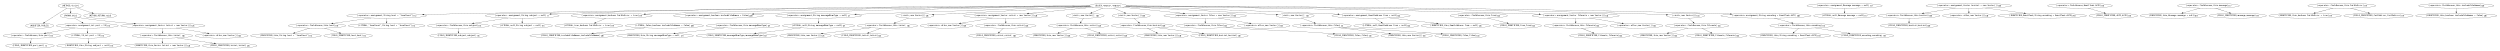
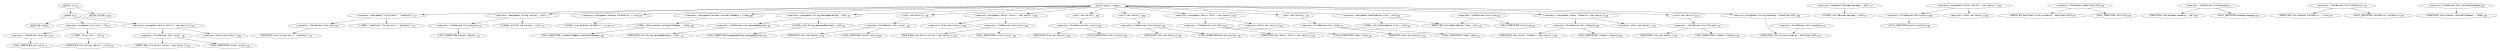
edge "(BLOCK,<empty>,<empty>)" -> "(<operator>.assignment,EmailAddress from = null)": reversed
edge "(<operator>.assignment,Vector bccList = new Vector())" -> "(IDENTIFIER,EmailTask,String encoding = EmailTask.AUTO)": now "(<operator>.fieldAccess,EmailTask.AUTO)" -> "(IDENTIFIER,EmailTask,String encoding = EmailTask.AUTO)"
edge "(METHOD,<init>)" -> "(MODIFIER,PUBLIC)": now "(PARAM,this)" -> "(MODIFIER,PUBLIC)"
edge "(<operator>.fieldAccess,this.from)" -> "(IDENTIFIER,this,EmailAddress from = null)": added
edge "(<operator>.assignment,boolean includeFileNames = false)" -> "(LITERAL,false,boolean includeFileNames = false)": added
edge "(<operator>.assignment,String messageMimeType = null)" -> "(<operator>.fieldAccess,this.messageMimeType)": added
edge "(<operator>.assignment,String encoding = EmailTask.AUTO)" -> "(<operator>.fieldAccess,this.encoding)": now "(<operator>.assignment,String encoding = EmailTask.AUTO)" -> "(IDENTIFIER,this,String encoding = EmailTask.AUTO)"
node "(FIELD_IDENTIFIER,host,host)": removed
node "(IDENTIFIER,this,Vector ccList = new Vector())": added
node "(IDENTIFIER,this,Vector files = new Vector())": added
node "(IDENTIFIER,this,Vector filesets = new Vector())": added
node "(FIELD_IDENTIFIER,encoding,encoding)": removed
